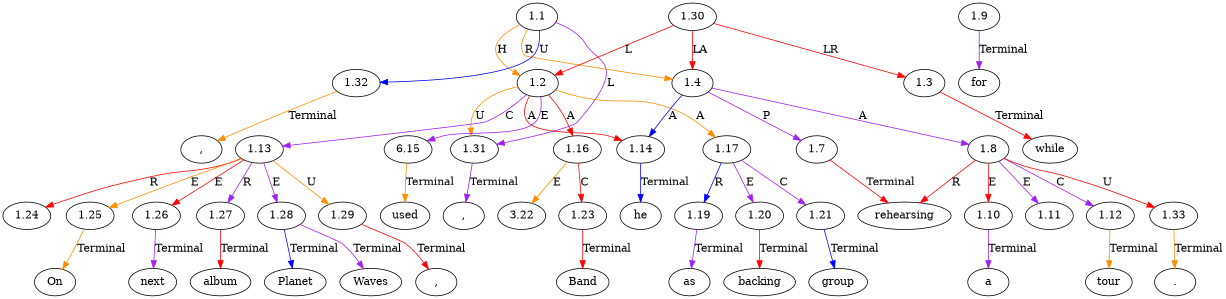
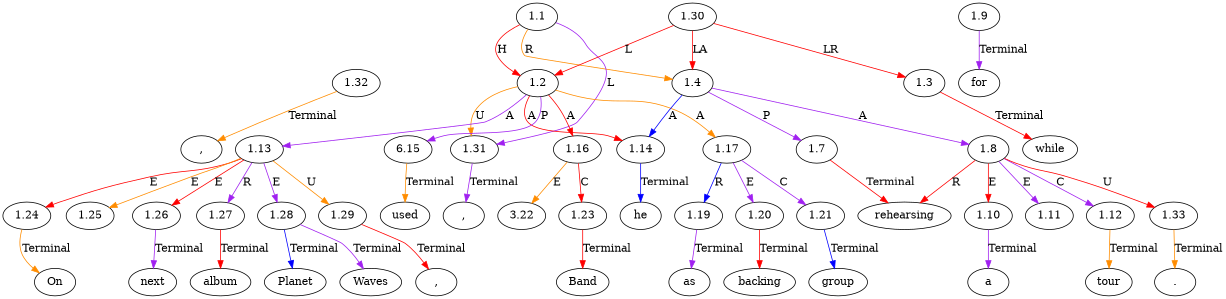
edge "1.1" -> "1.2": color darkorange -> red
edge "1.1" -> "1.32": removed, label "U"
edge "1.2" -> "1.13": label "C" -> "A"
edge "1.2" -> "6.15": label "E" -> "P"
edge "1.13" -> "1.24": label "R" -> "E"
edge "1.25" -> "On": now "1.24" -> "On"
